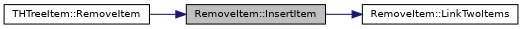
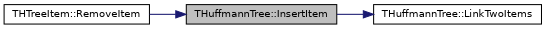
node "RemoveItem::InsertItem": label "RemoveItem::InsertItem" -> "THuffmannTree::InsertItem"
node "RemoveItem::LinkTwoItems": label "RemoveItem::LinkTwoItems" -> "THuffmannTree::LinkTwoItems"
